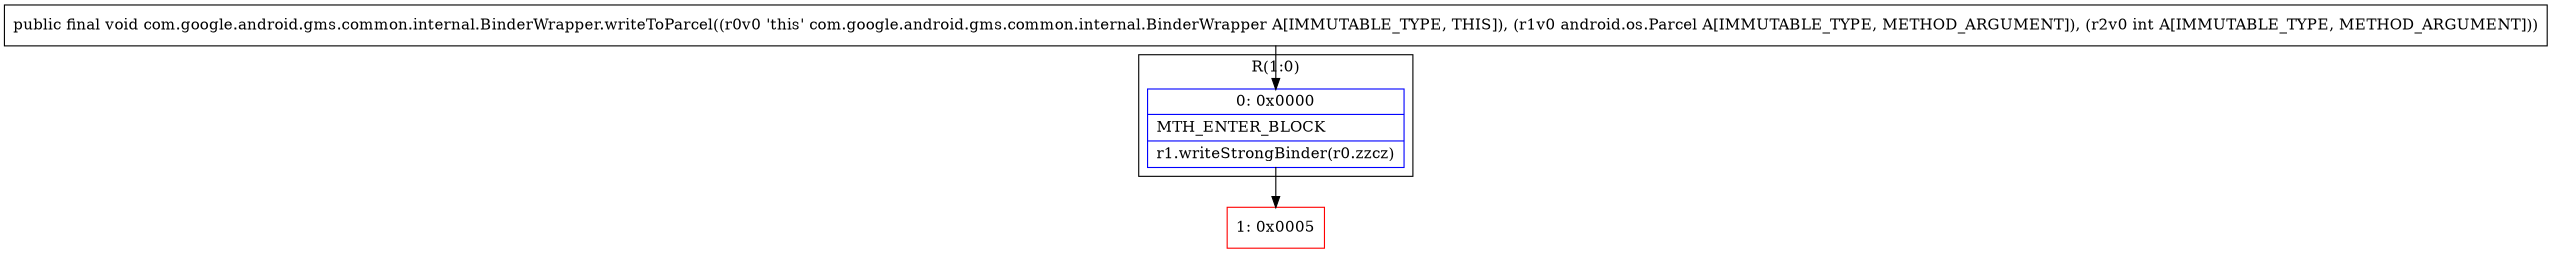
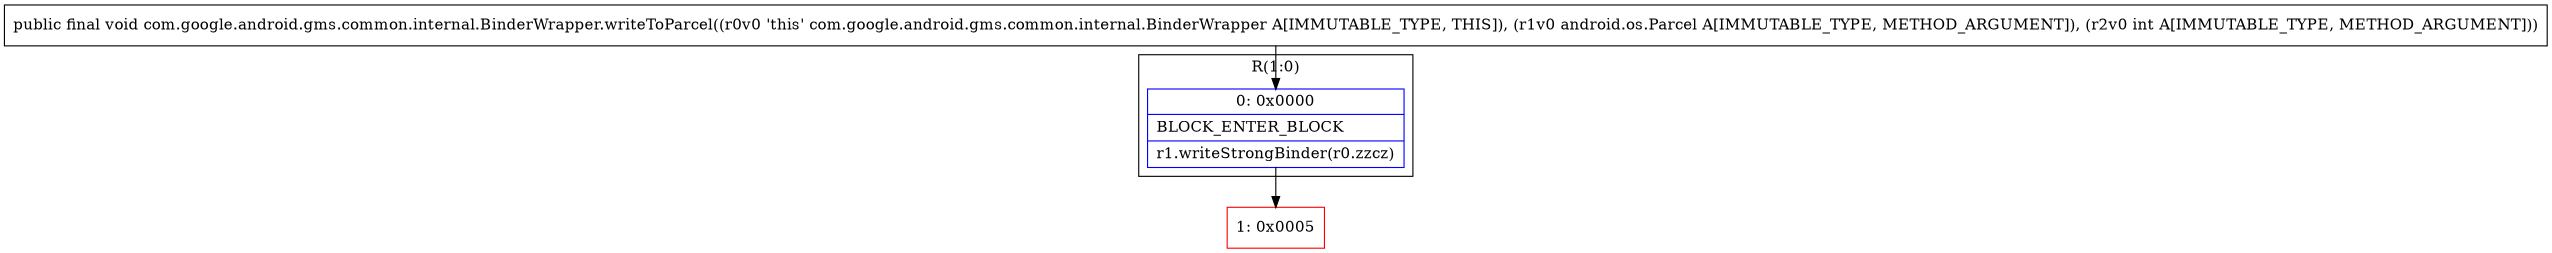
node "0: 0x0000": text "MTH_ENTER_BLOCK" -> "BLOCK_ENTER_BLOCK"
